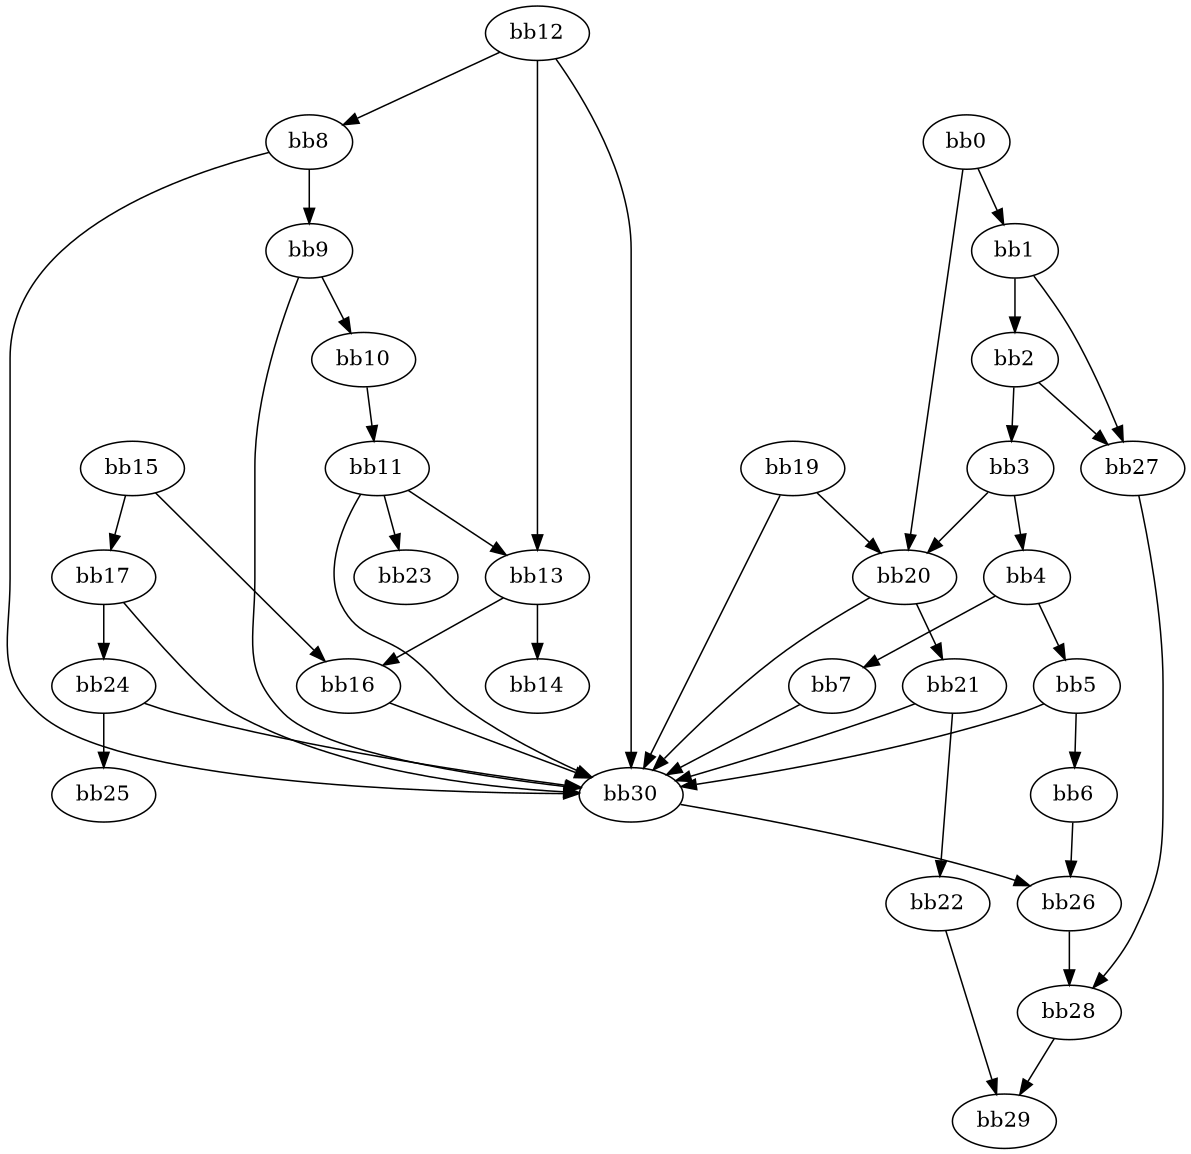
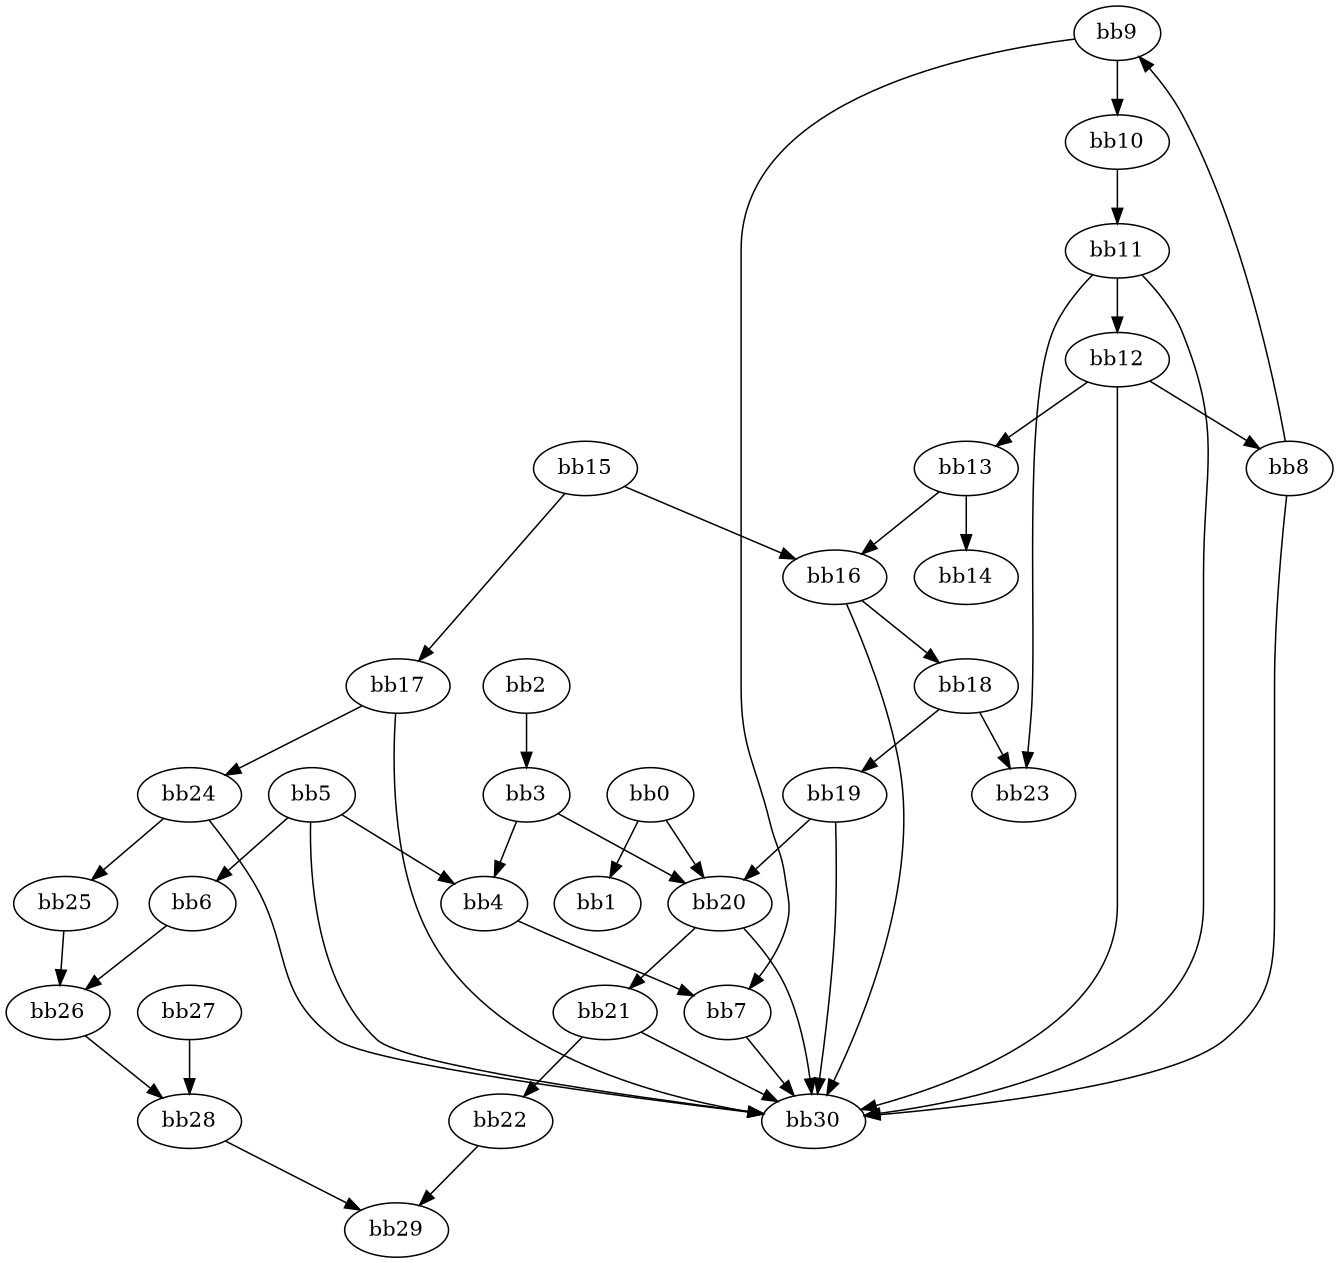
edge "bb1" -> "bb2": removed
edge "bb1" -> "bb27": removed
edge "bb2" -> "bb27": removed
edge "bb11" -> "bb13": now "bb11" -> "bb12"
edge "bb4" -> "bb5": reversed
edge "bb9" -> "bb30": now "bb9" -> "bb7"
node "bb18": added
edge "bb30" -> "bb26": now "bb25" -> "bb26"
